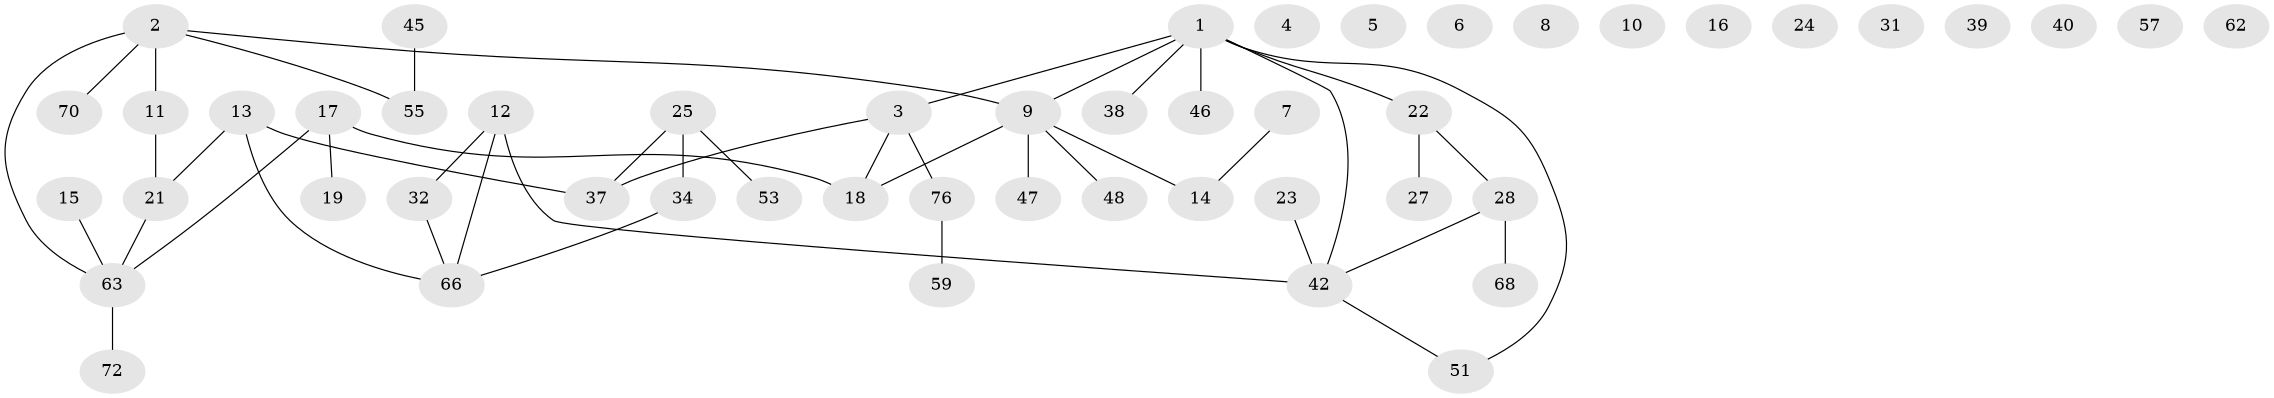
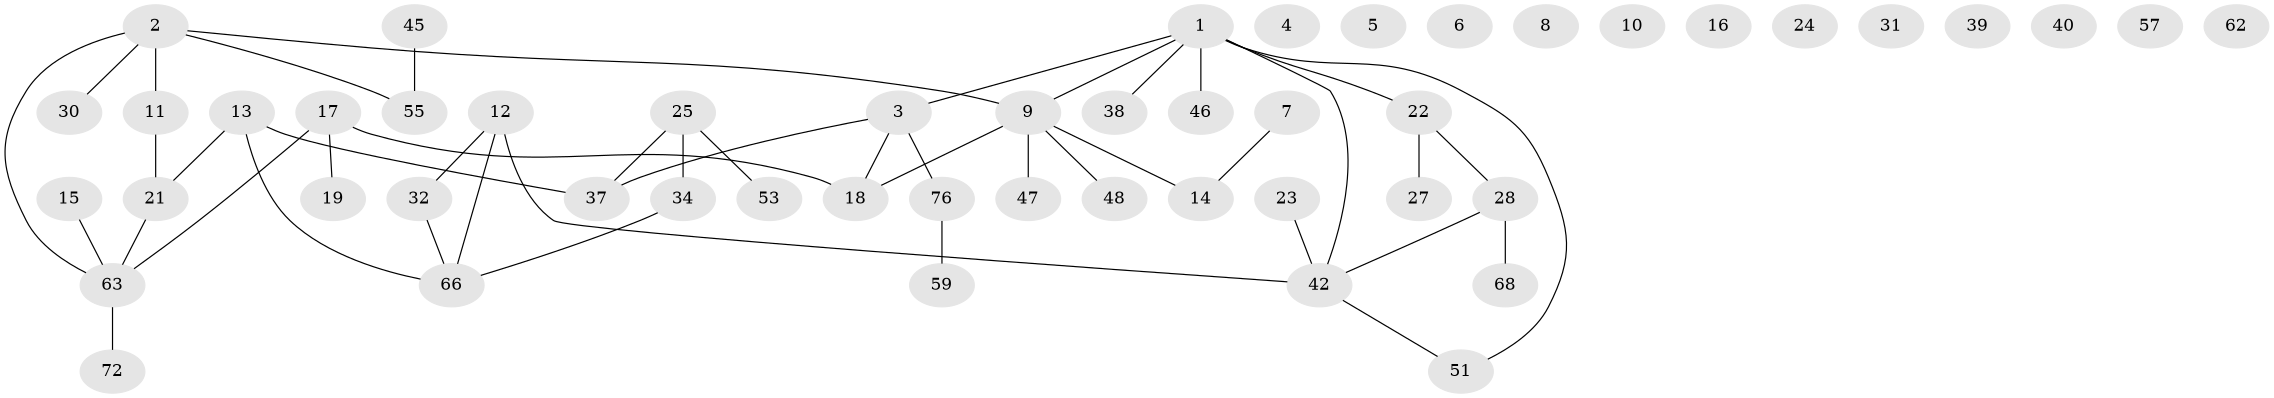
node "70": label "70" -> "30"
